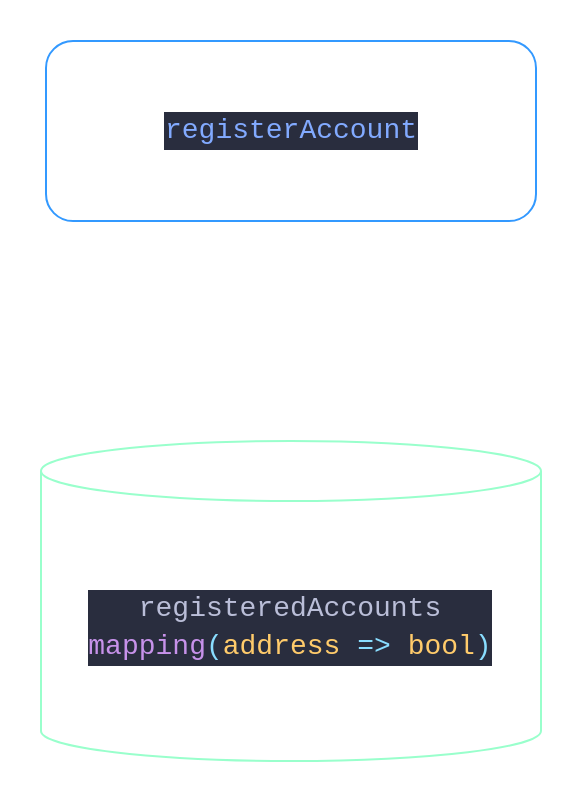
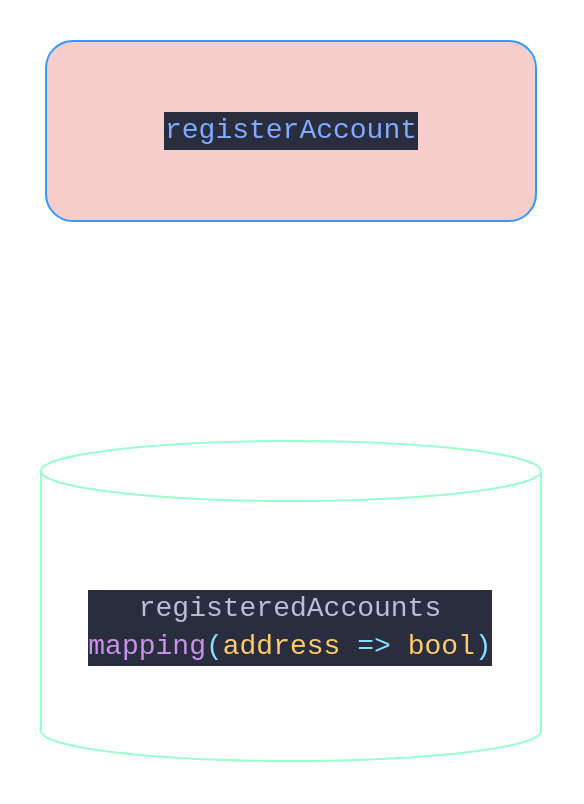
node "registerAccount": fillcolor #ffffff -> #f8cecc
